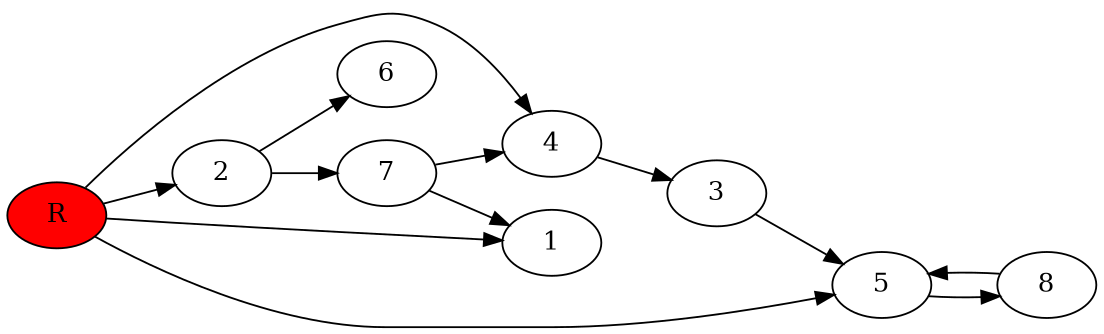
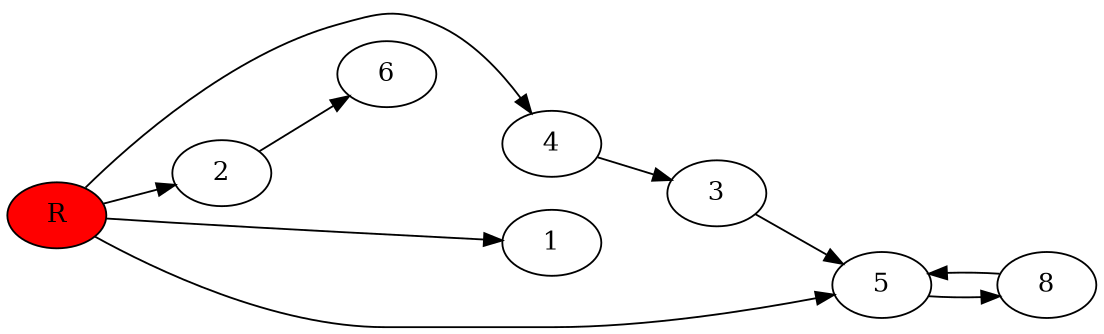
node "7": removed
